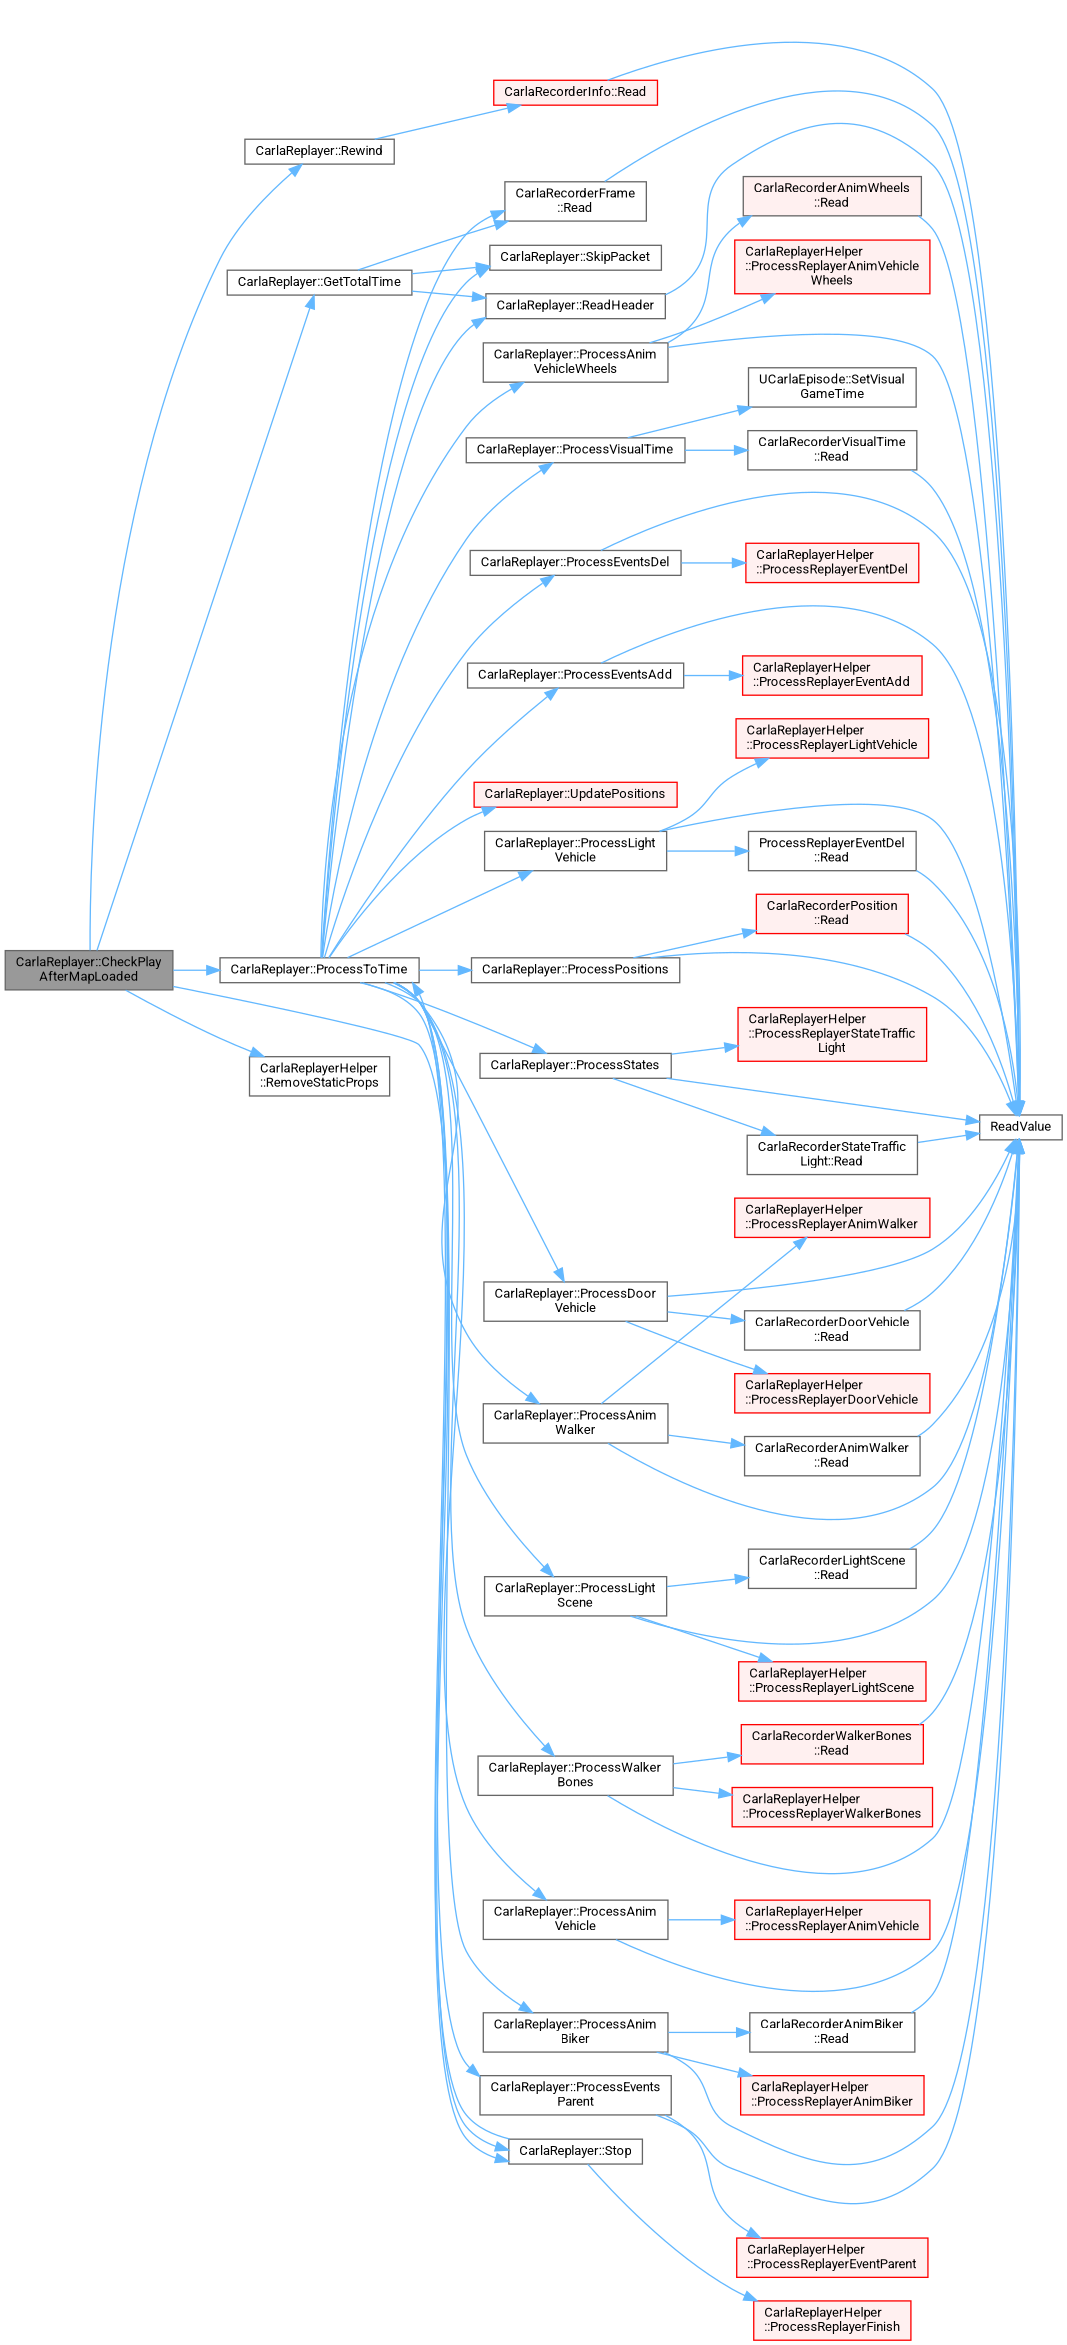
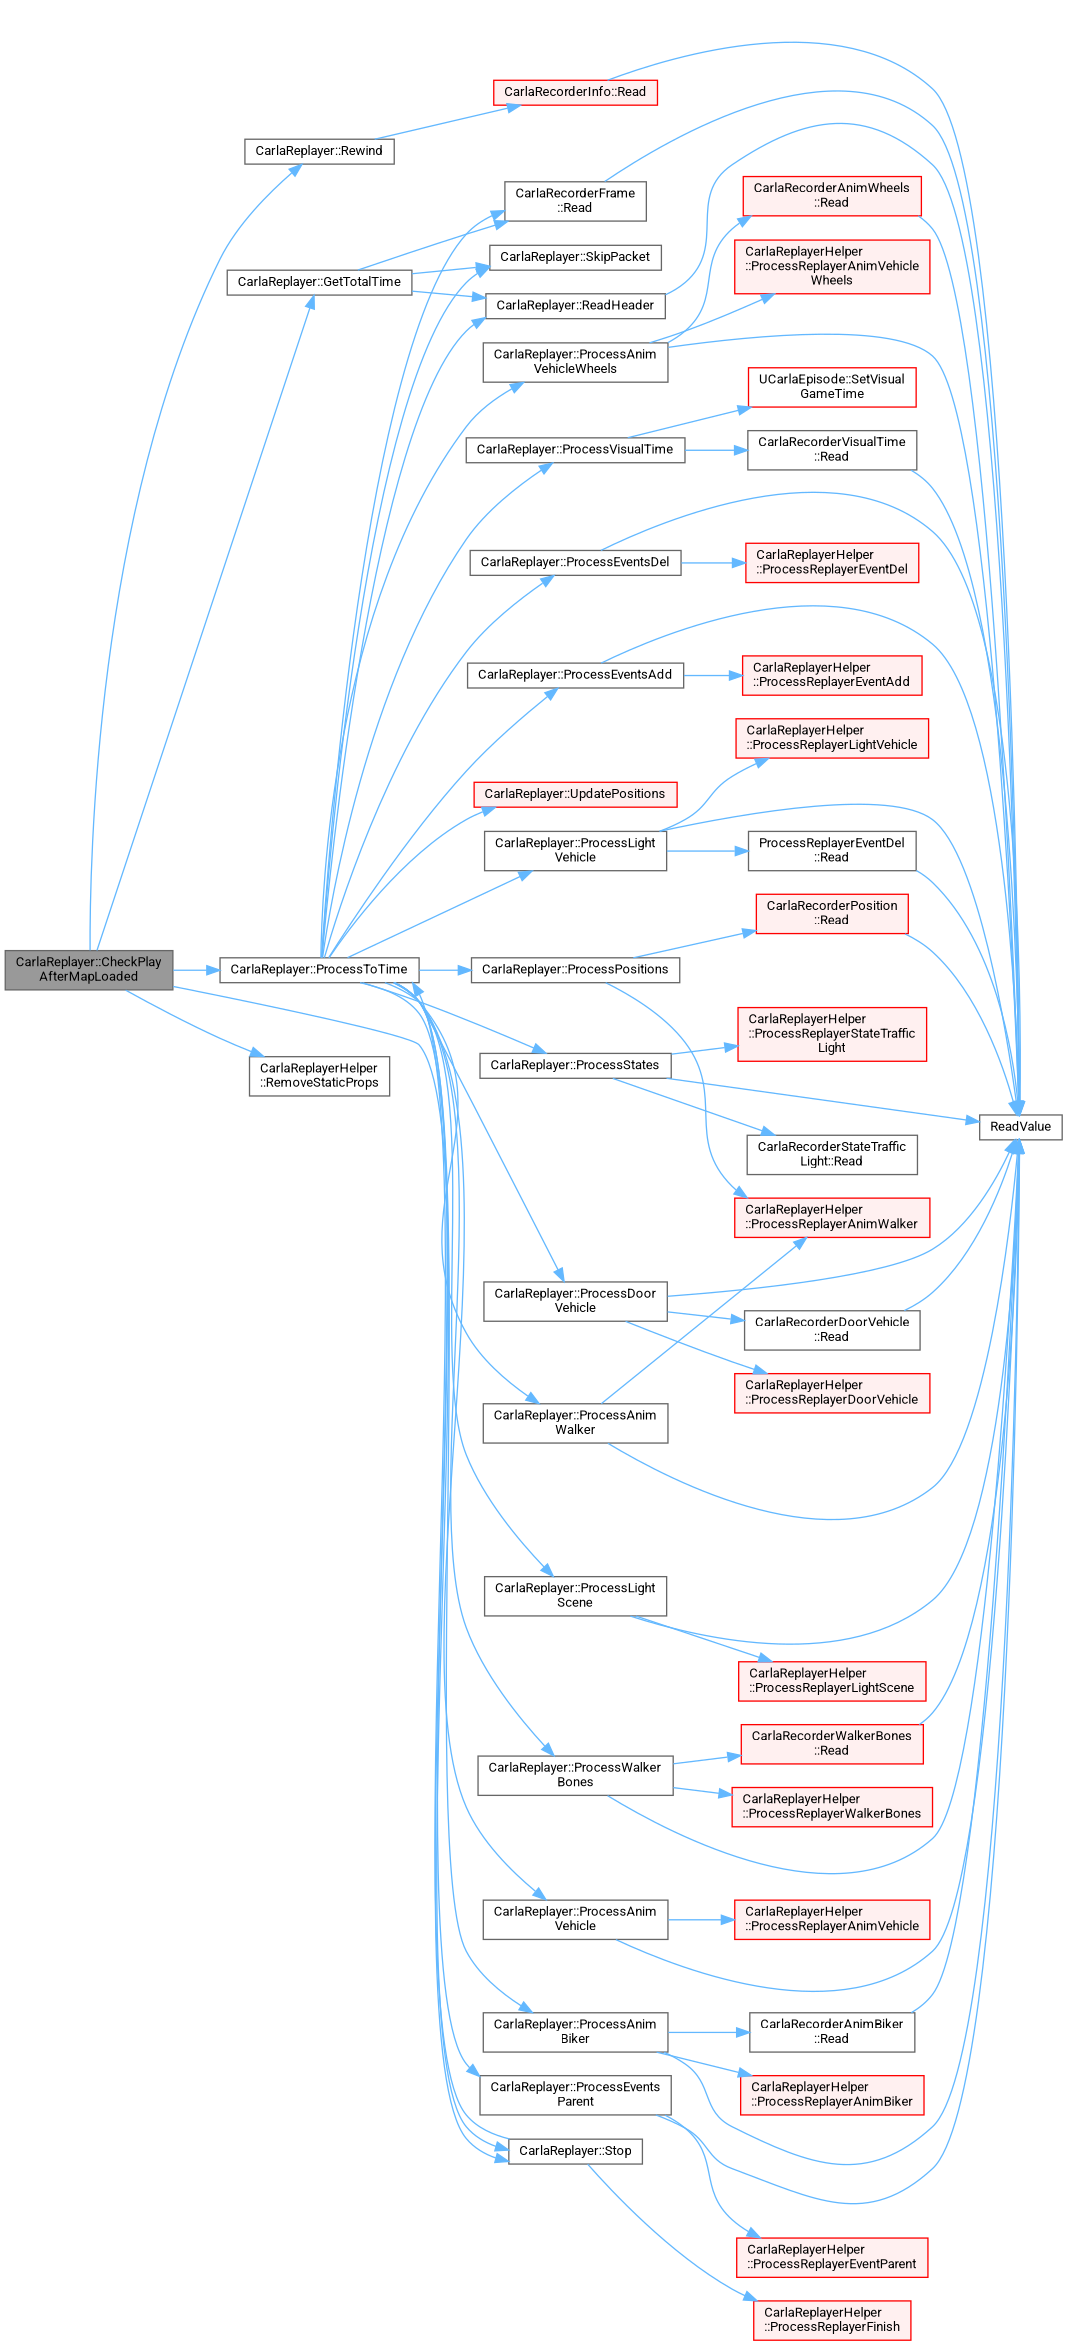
node "CarlaRecorderAnimWheels ::Read": color grey40 -> red
node "UCarlaEpisode::SetVisual GameTime": color grey40 -> red
edge "CarlaReplayer::ProcessPositions" -> "ReadValue": now "CarlaReplayer::ProcessPositions" -> "CarlaReplayerHelper ::ProcessReplayerAnimWalker"
edge "CarlaRecorderStateTraffic Light::Read" -> "ReadValue": removed
node "CarlaRecorderAnimWalker ::Read": removed
node "CarlaRecorderLightScene ::Read": removed
